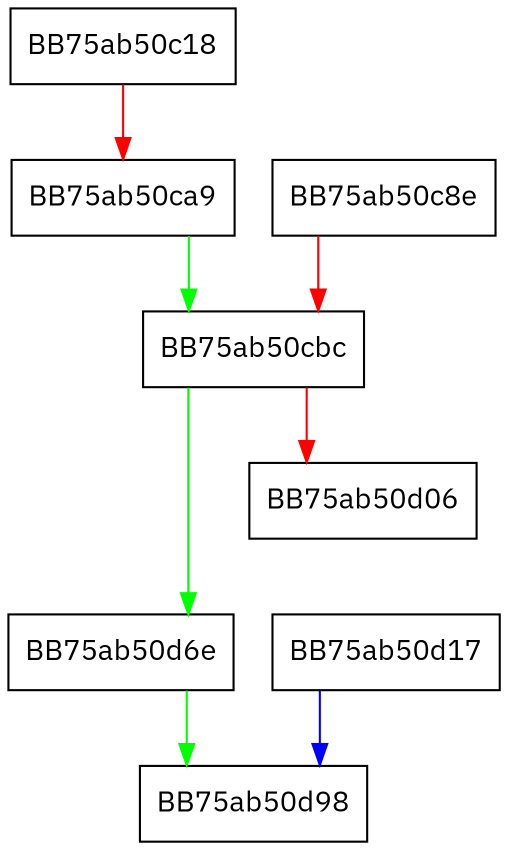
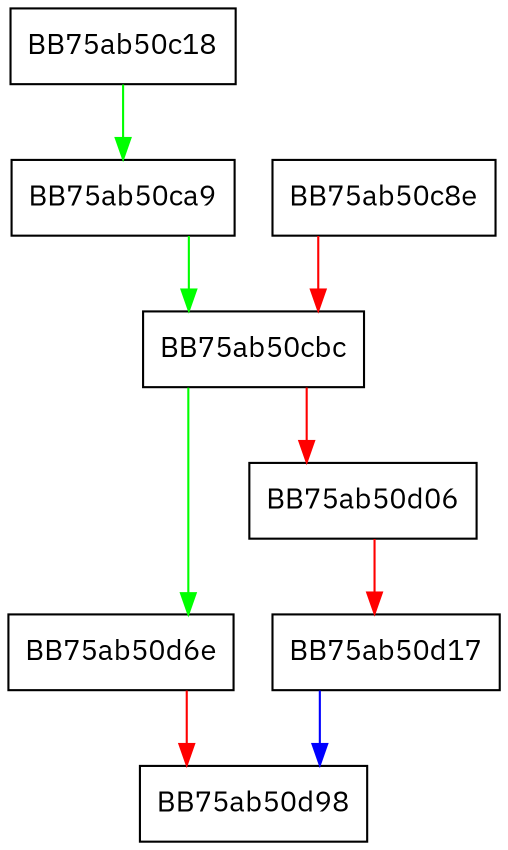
edge "BB75ab50c18" -> "BB75ab50ca9": color red -> green
edge "BB75ab50d06" -> "BB75ab50d17": added
edge "BB75ab50d6e" -> "BB75ab50d98": color green -> red
